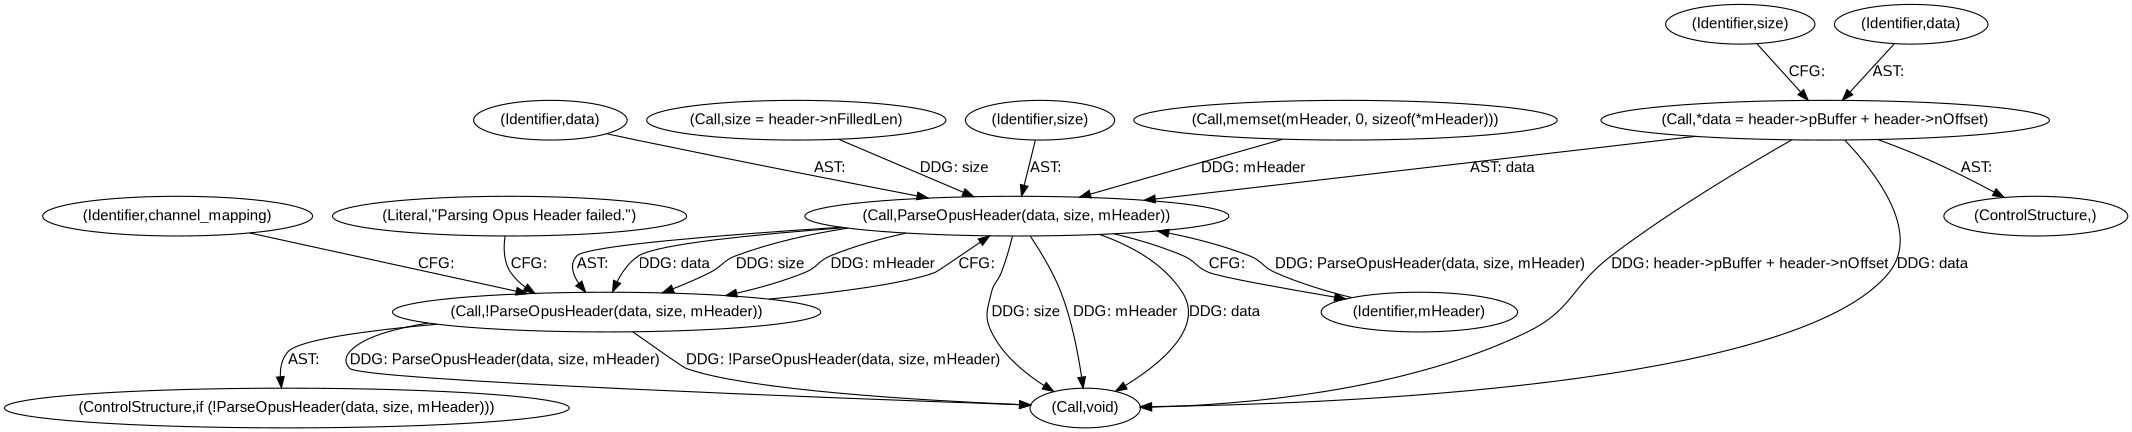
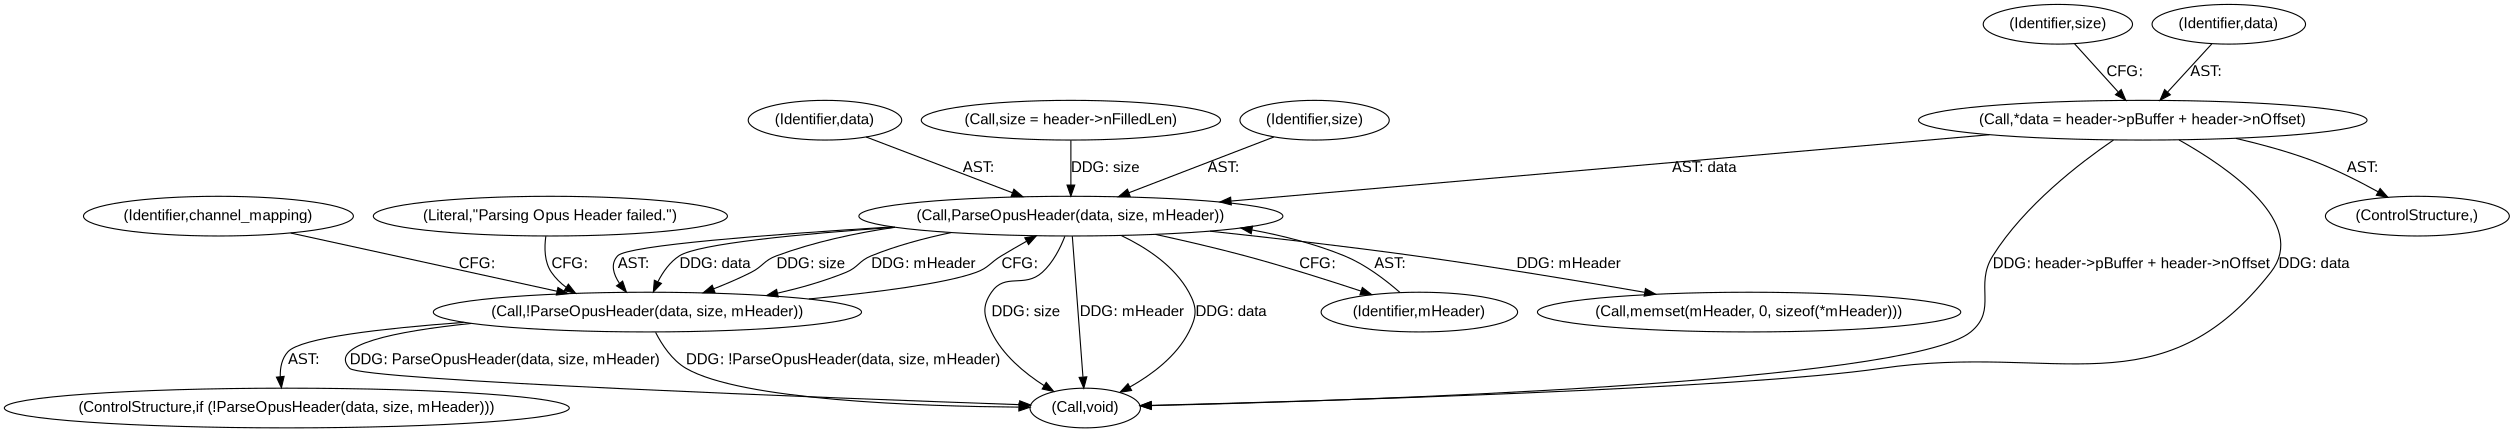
edge "(Call,memset(mHeader, 0, sizeof(*mHeader)))" -> "(Call,ParseOpusHeader(data, size, mHeader))": reversed
edge "(Identifier,mHeader)" -> "(Call,ParseOpusHeader(data, size, mHeader))": label "DDG: ParseOpusHeader(data, size, mHeader)" -> "AST: "
